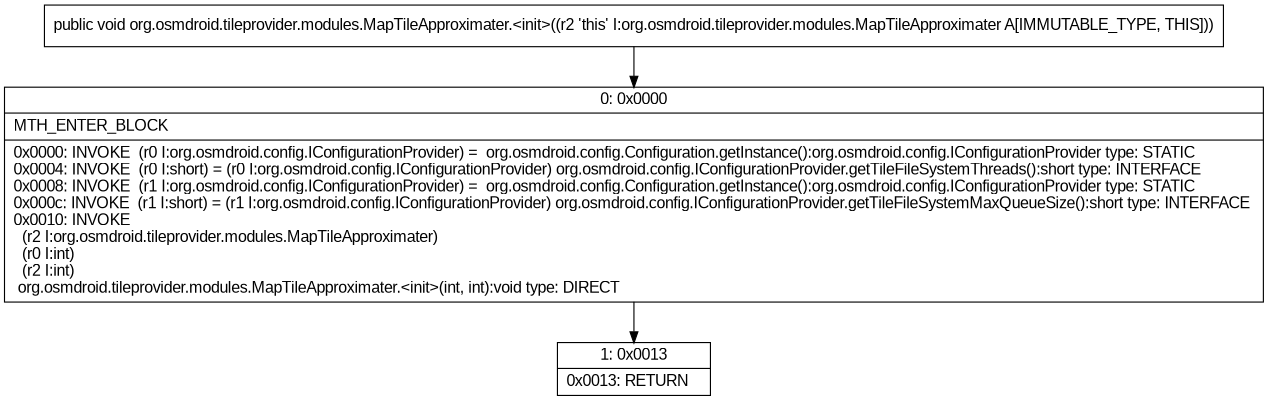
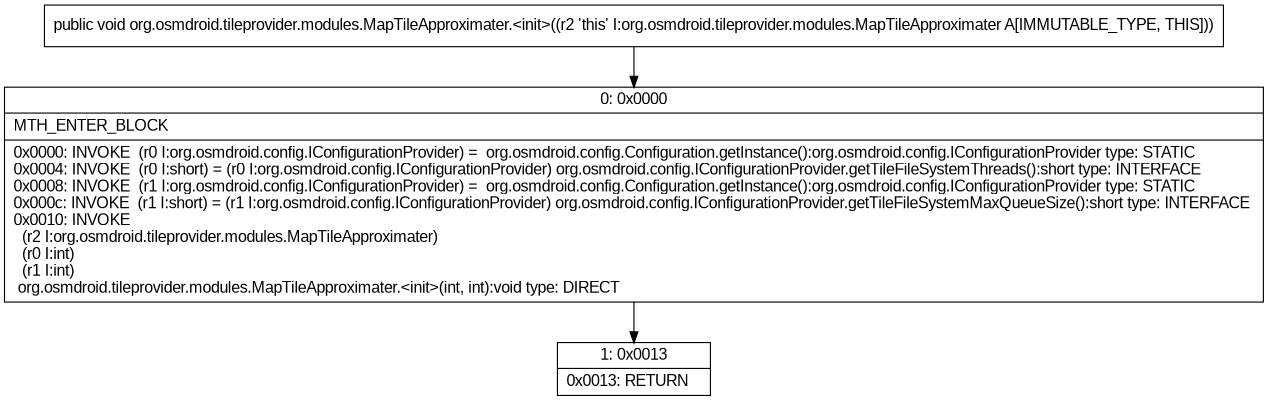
node "0: 0x0000": text "(r2 I:int)" -> "(r1 I:int)"
